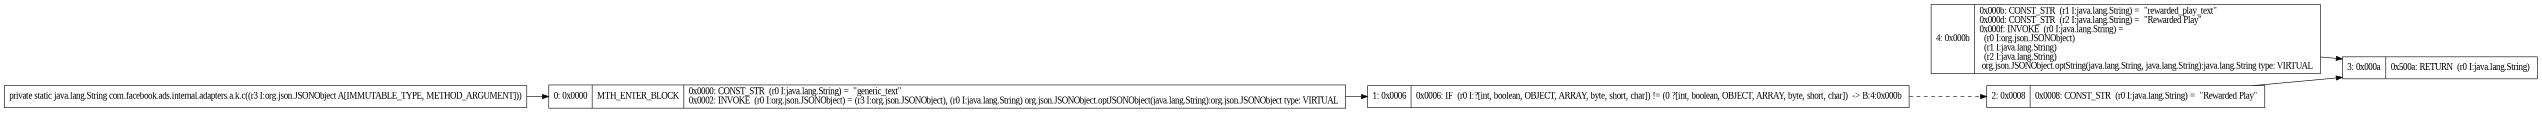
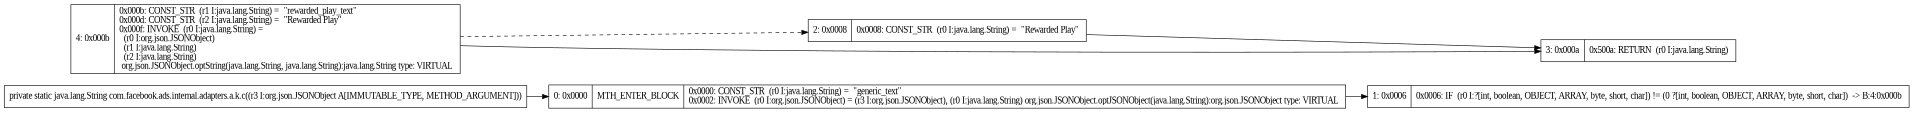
edge "1: 0x0006" -> "2: 0x0008": now "4: 0x000b" -> "2: 0x0008"
